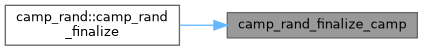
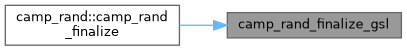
node "camp_rand_finalize_camp": label "camp_rand_finalize_camp" -> "camp_rand_finalize_gsl"
